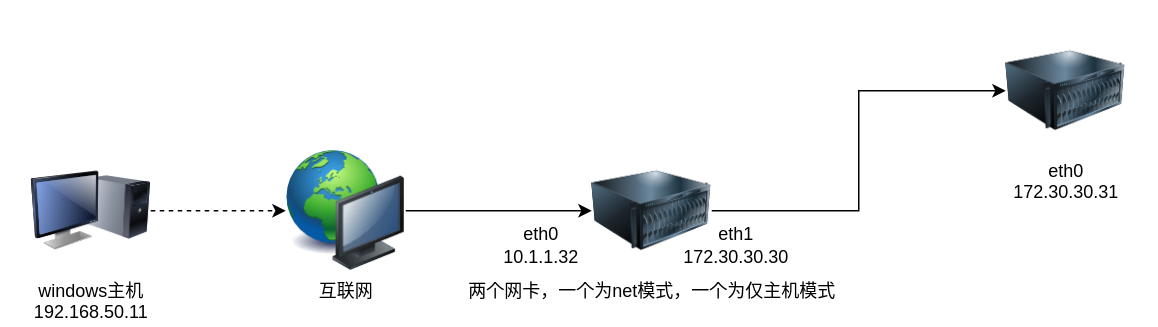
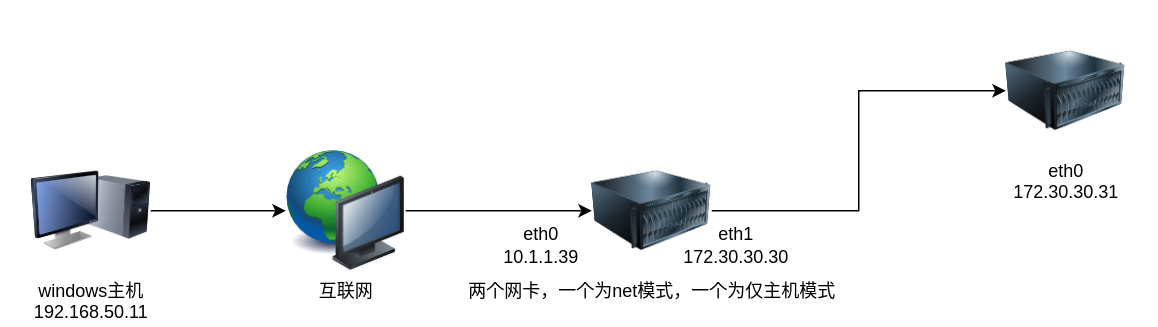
edge "windows主机 192.168.50.11" -> "互联网": style dashed -> solid
node "eth0 10.1.1.32": label "eth0 10.1.1.32" -> "eth0 10.1.1.39"
